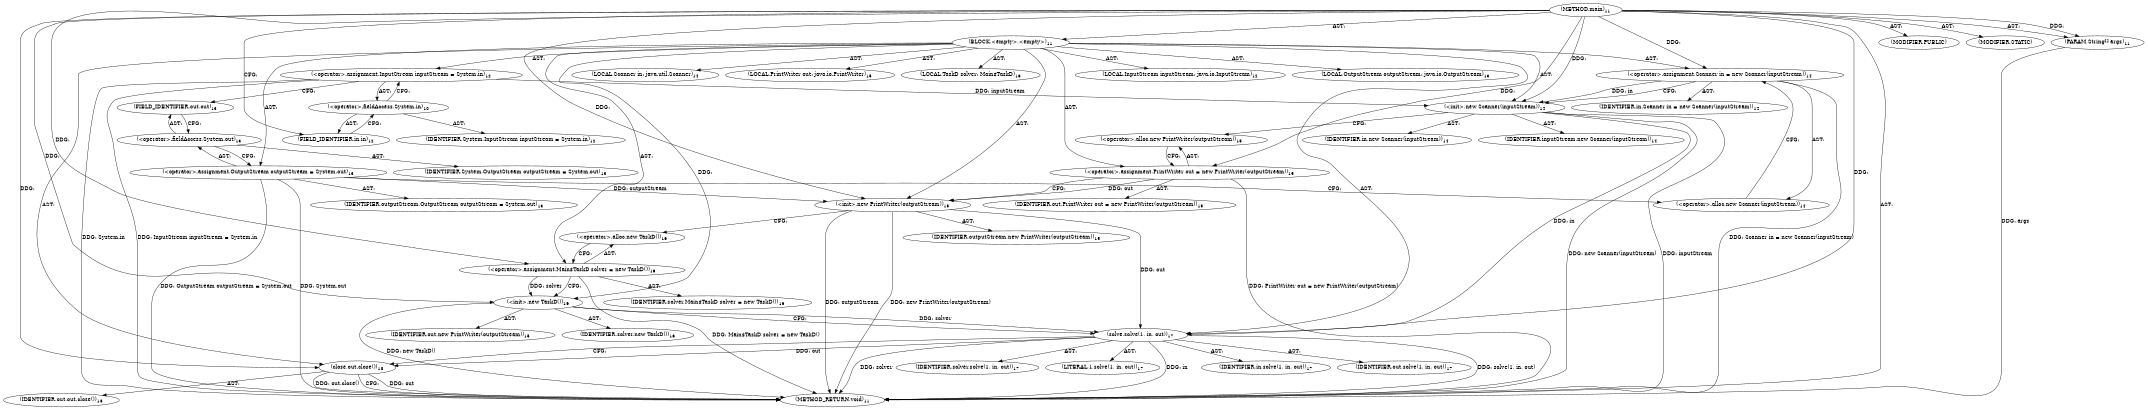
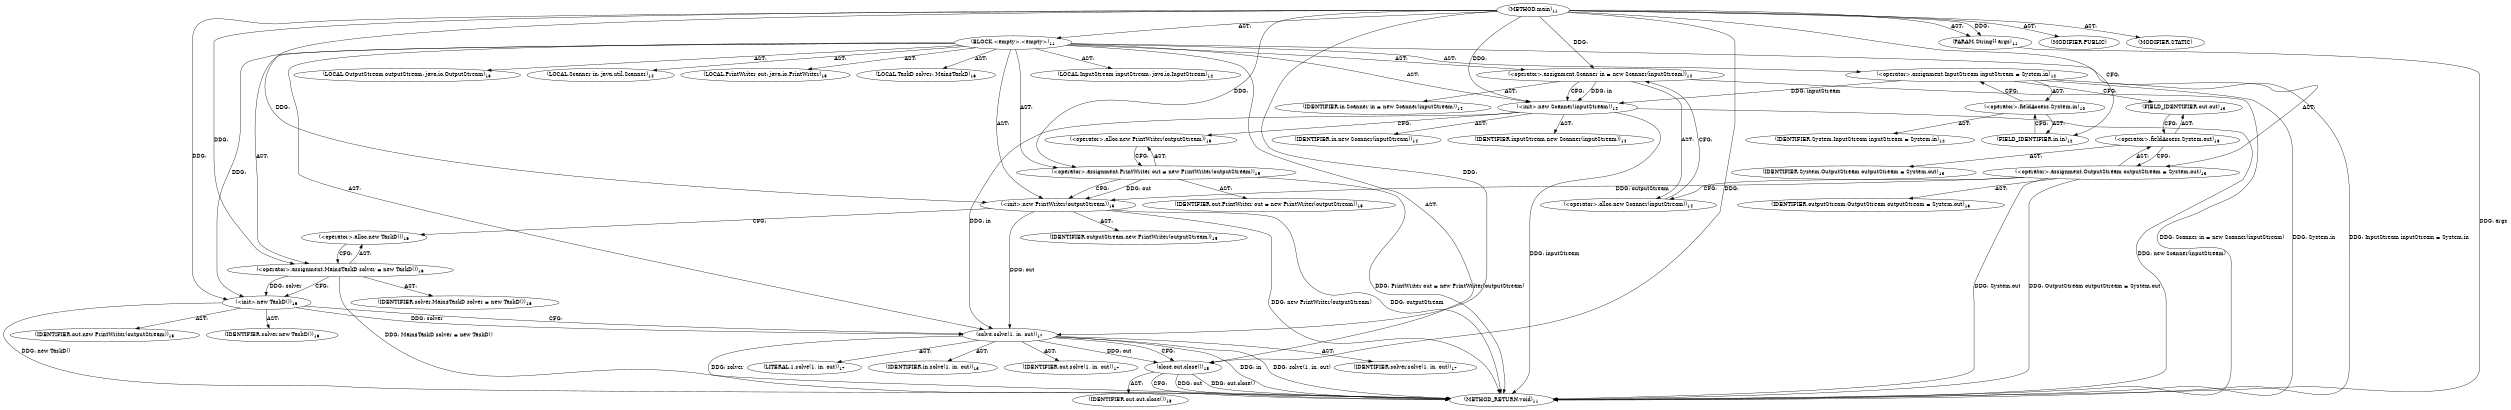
node "(IDENTIFIER,in,solve(1, in, out))": text "17" -> "13"
edge "(METHOD,main)" -> "(METHOD_RETURN,void)": removed, label "AST:"
